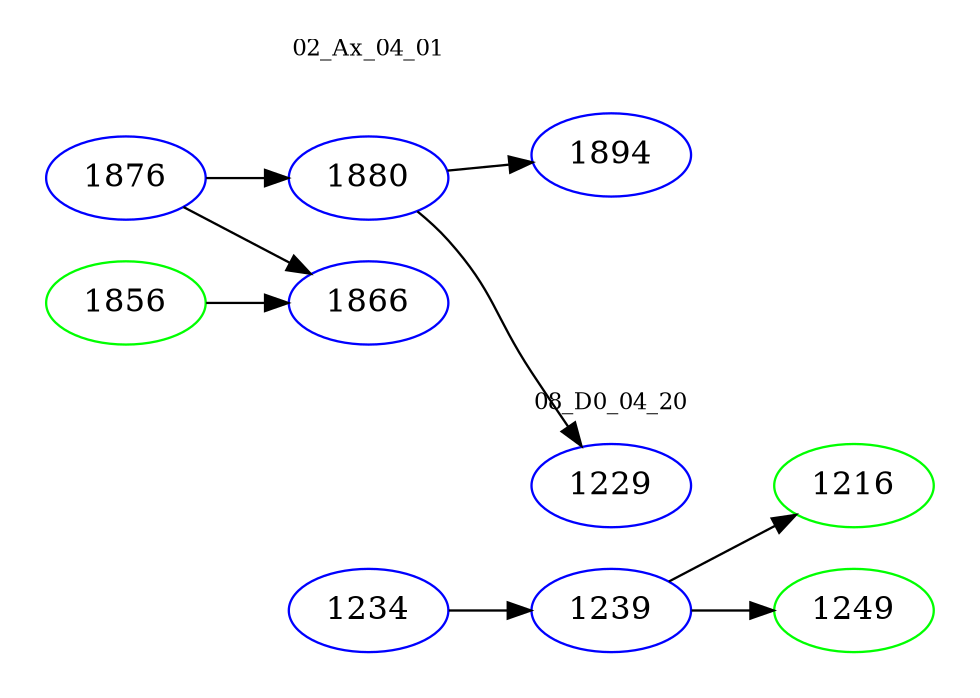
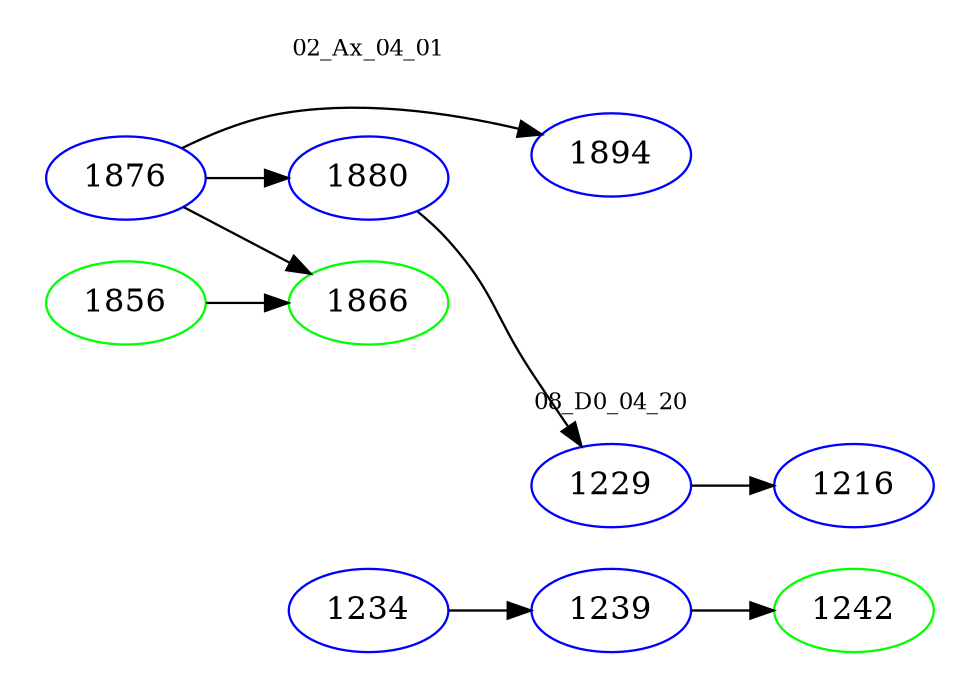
edge "1880" -> "1894": now "1876" -> "1894"
node "1866": color blue -> green
node "1216": color green -> blue
edge "1239" -> "1216": now "1229" -> "1216"
node "1249": label "1249" -> "1242"
